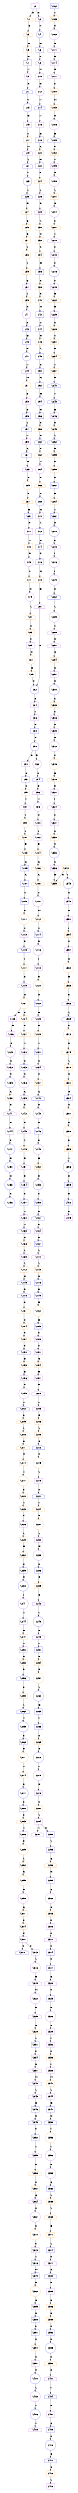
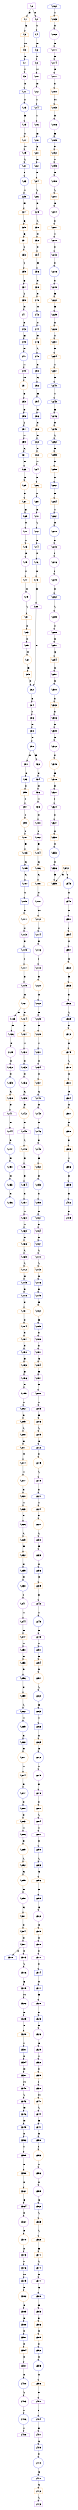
node "S162": shape box -> house
edge "S284" -> "S290": now "S287" -> "S290"
